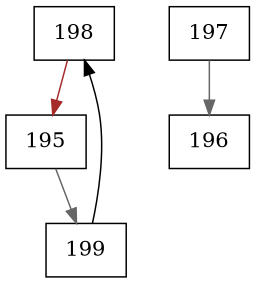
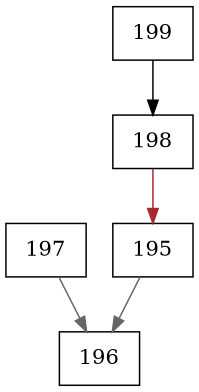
edge "195" -> "199": now "195" -> "196"
